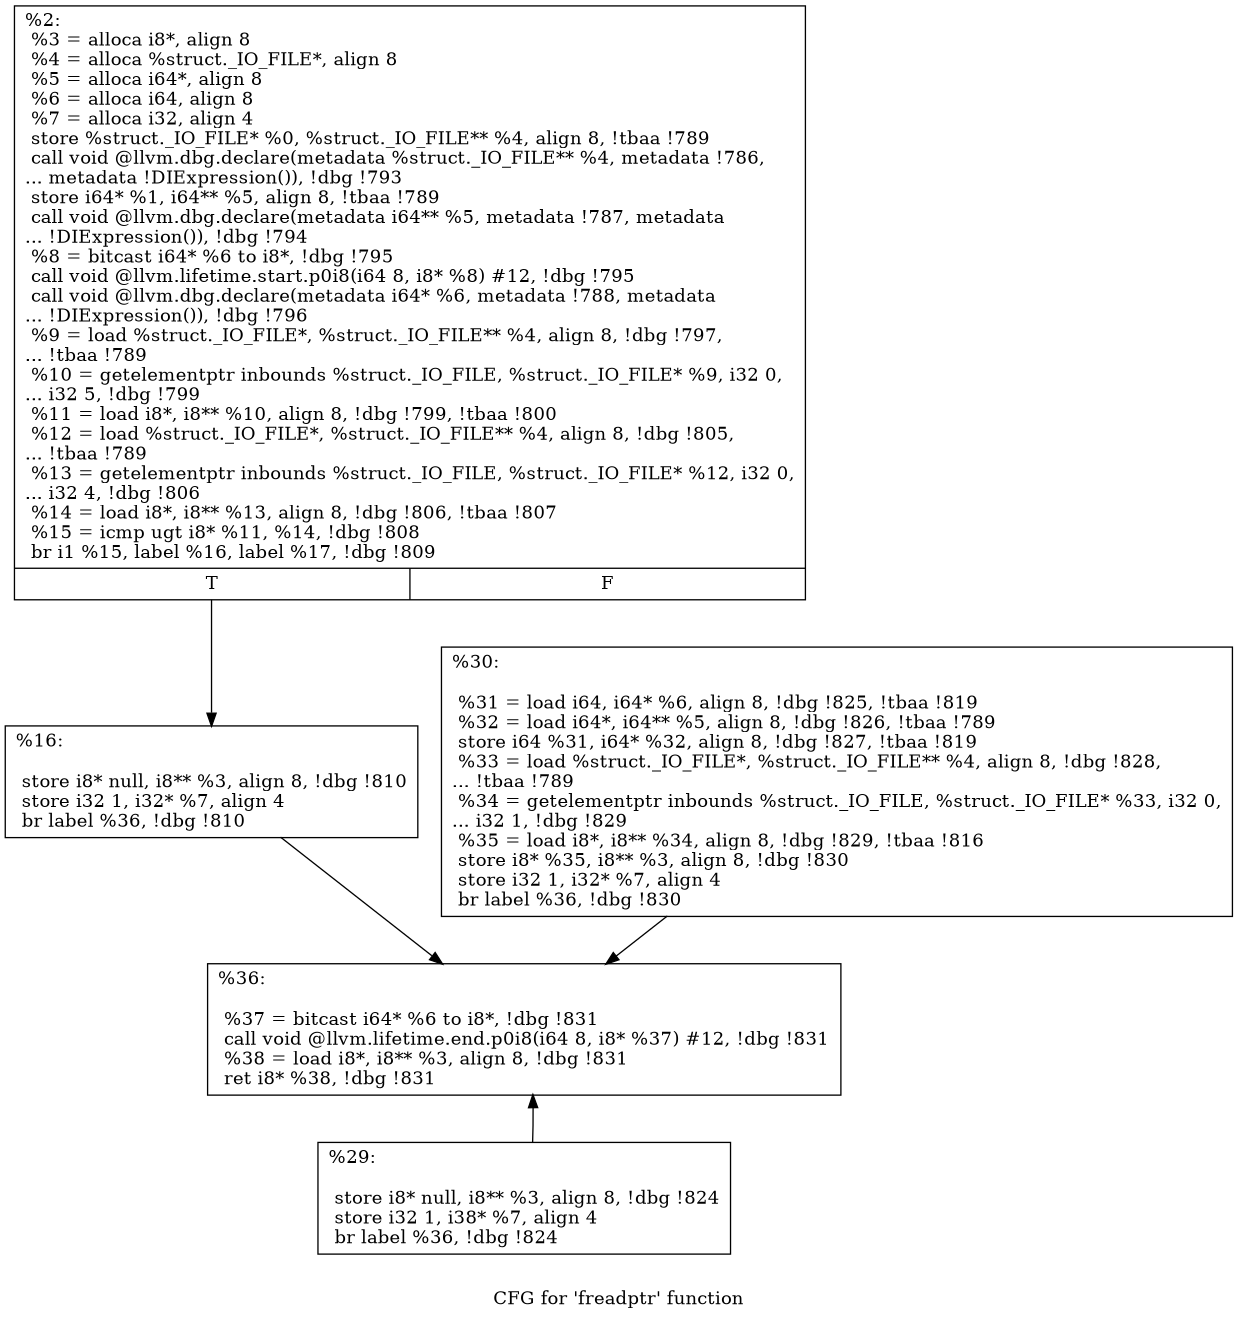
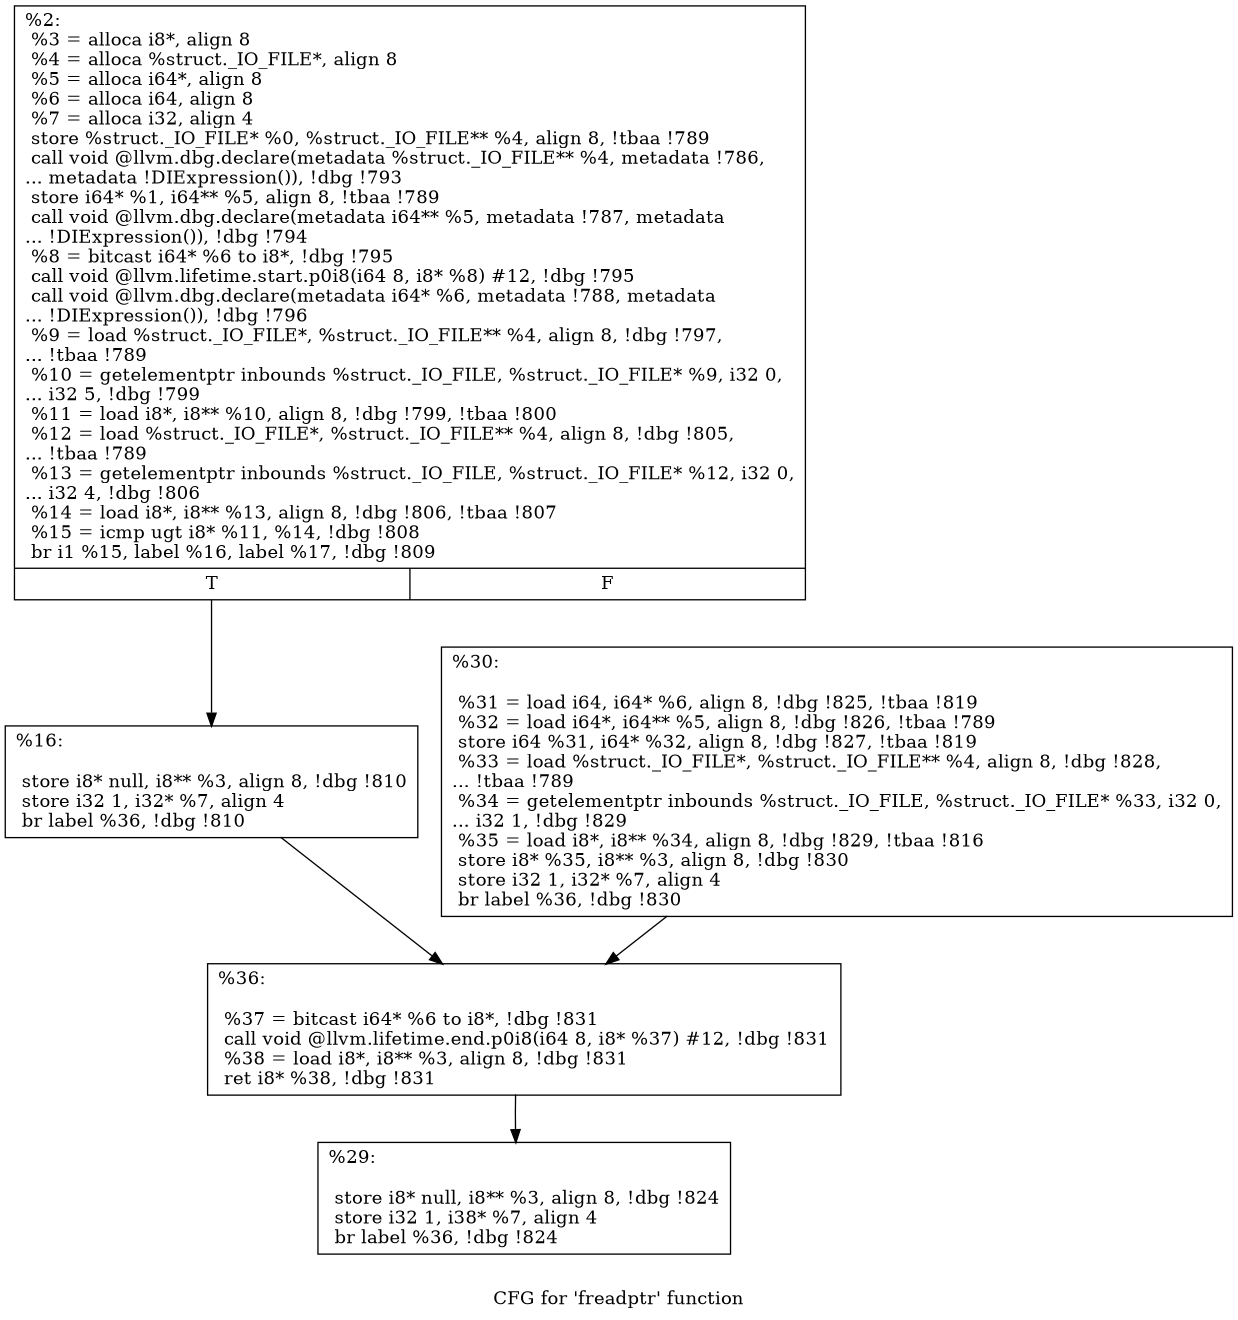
edge "%29:" -> "%36:": reversed
